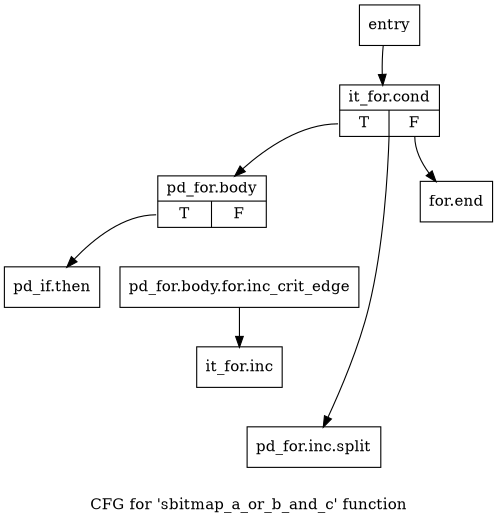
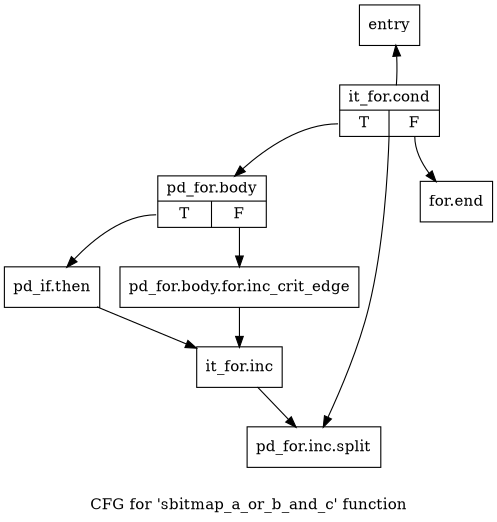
edge "entry" -> "it_for.cond": reversed
edge "pd_for.body" -> "pd_for.body.for.inc_crit_edge": added
edge "pd_if.then" -> "it_for.inc": added
edge "it_for.inc" -> "pd_for.inc.split": added
